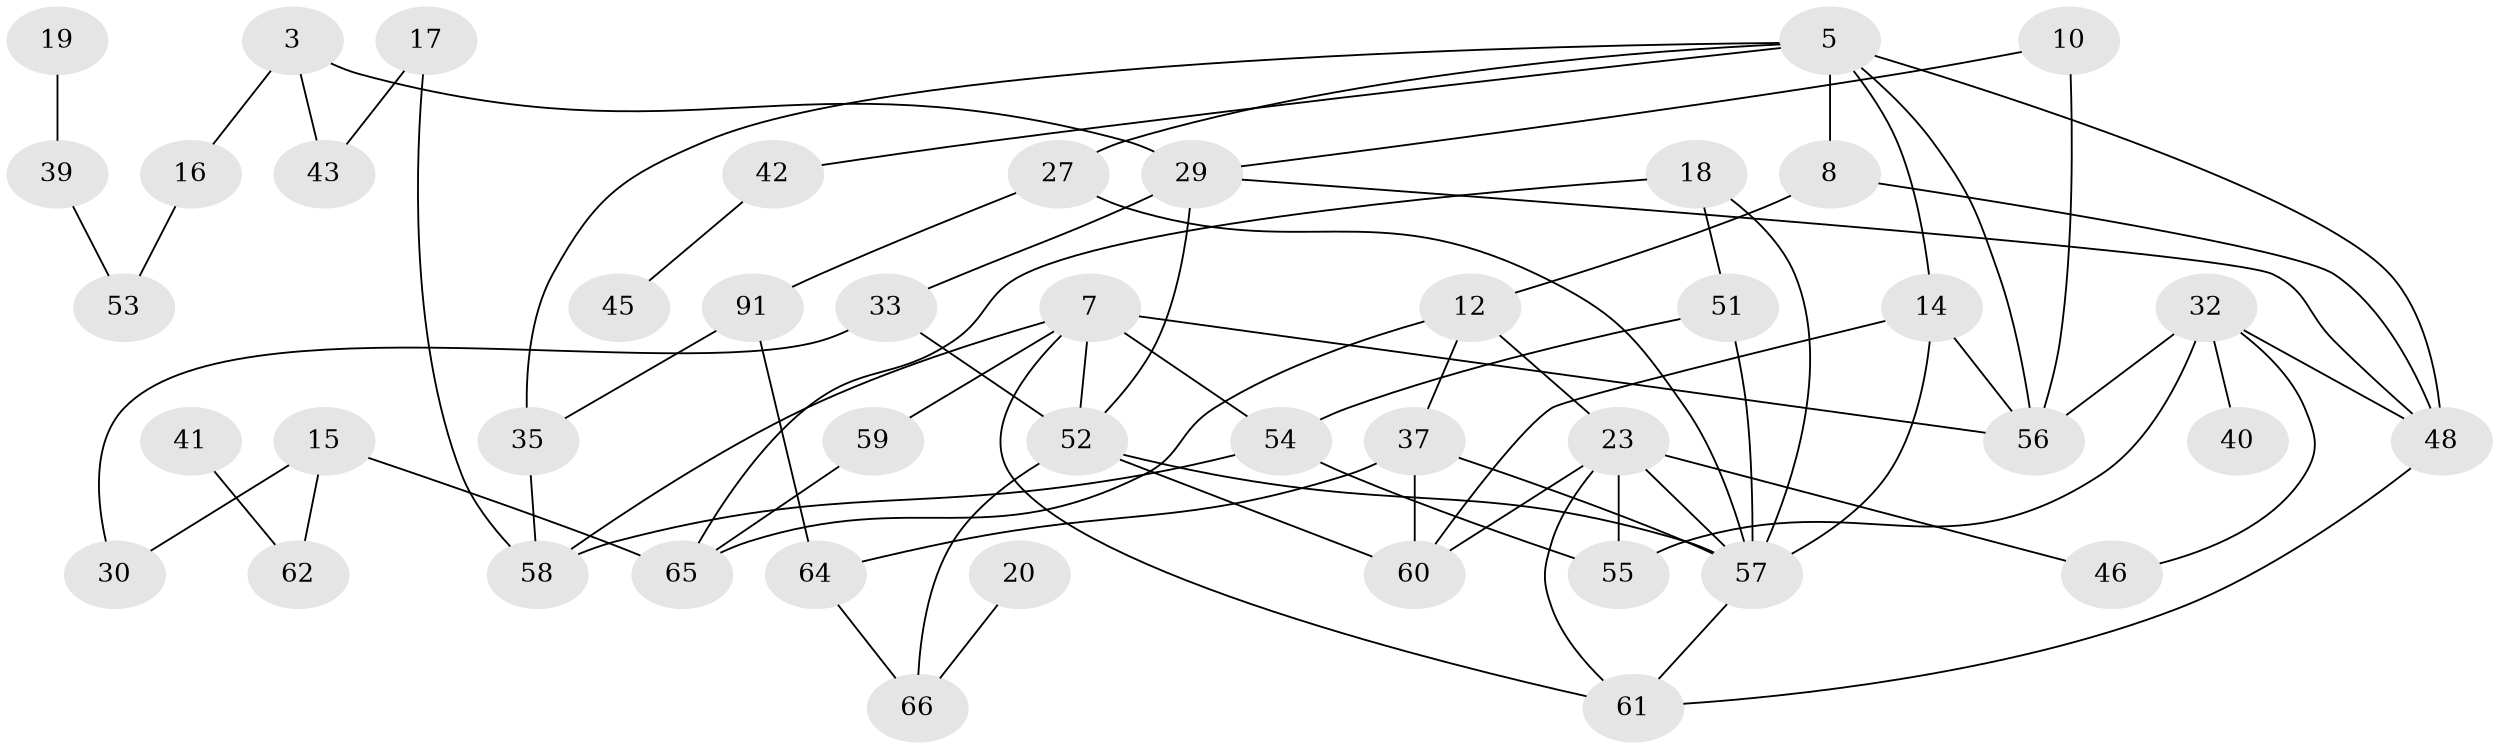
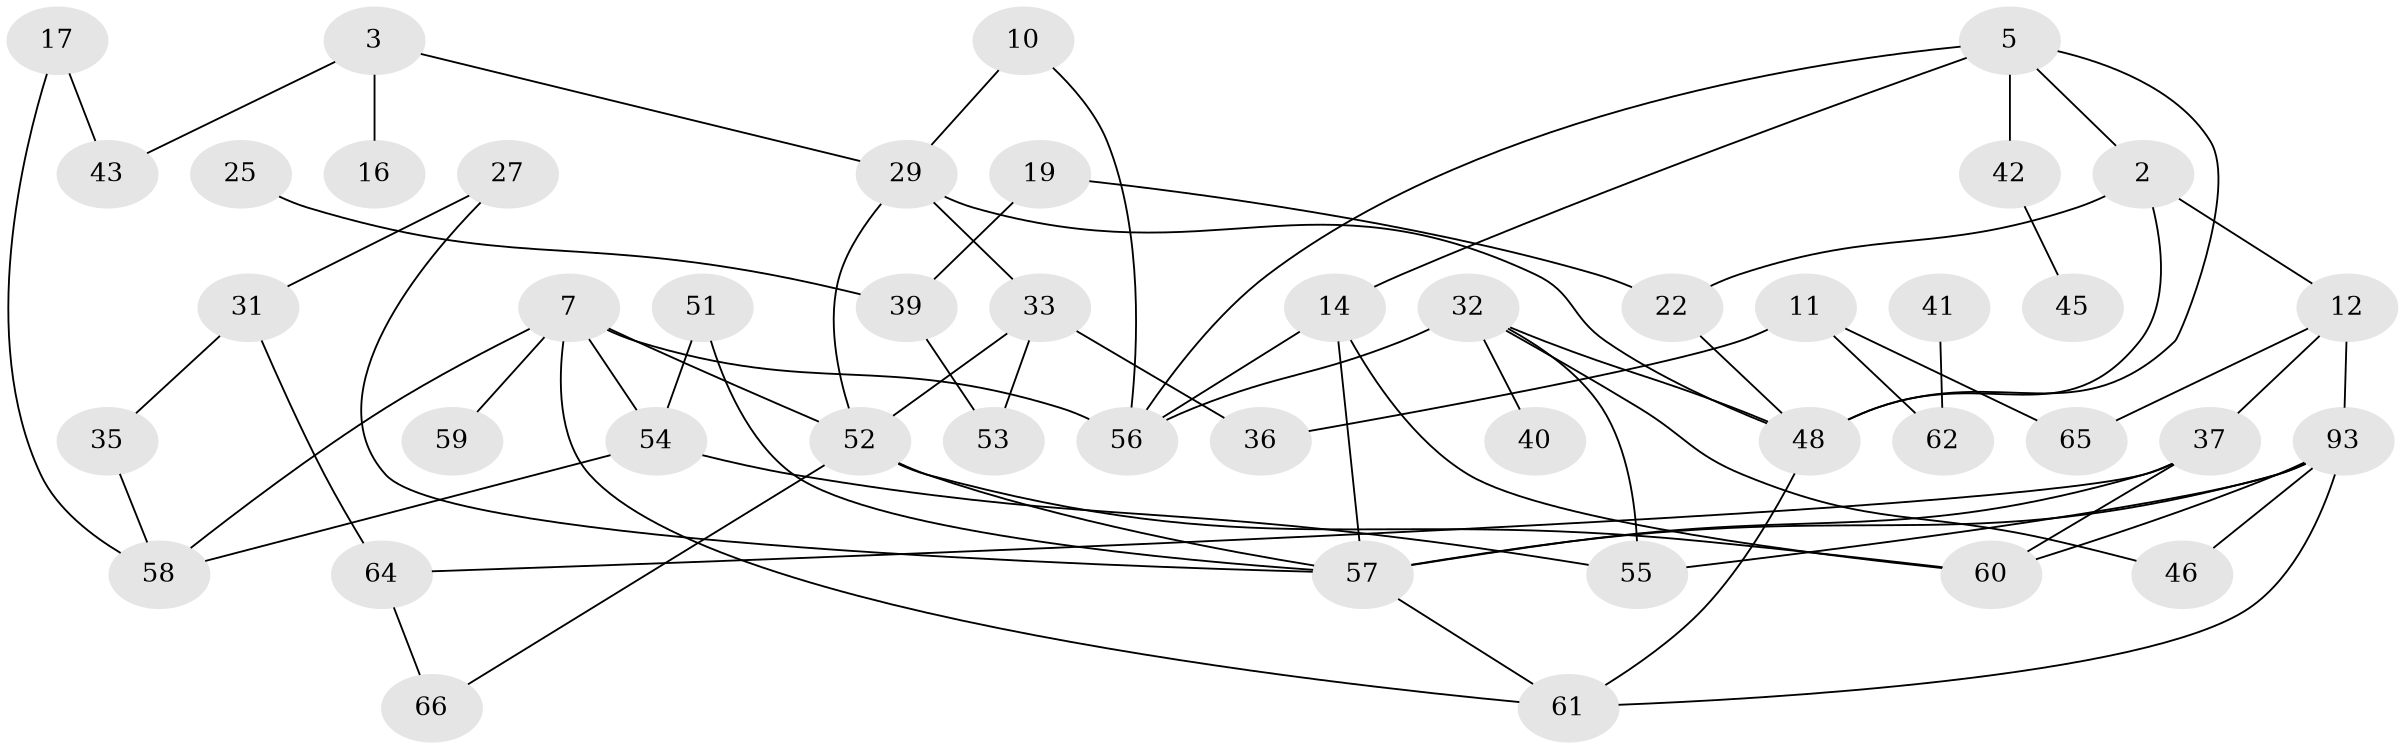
edge "5" -- "27": removed
edge "5" -- "35": removed
node "25": added
node "18": removed
node "8": label "8" -> "2"
edge "16" -- "53": now "33" -- "53"
node "91": label "91" -> "31"
node "22": added
node "15": label "15" -> "11"
node "23": label "23" -> "93"
edge "59" -- "65": removed
node "30": label "30" -> "36"
node "20": removed
